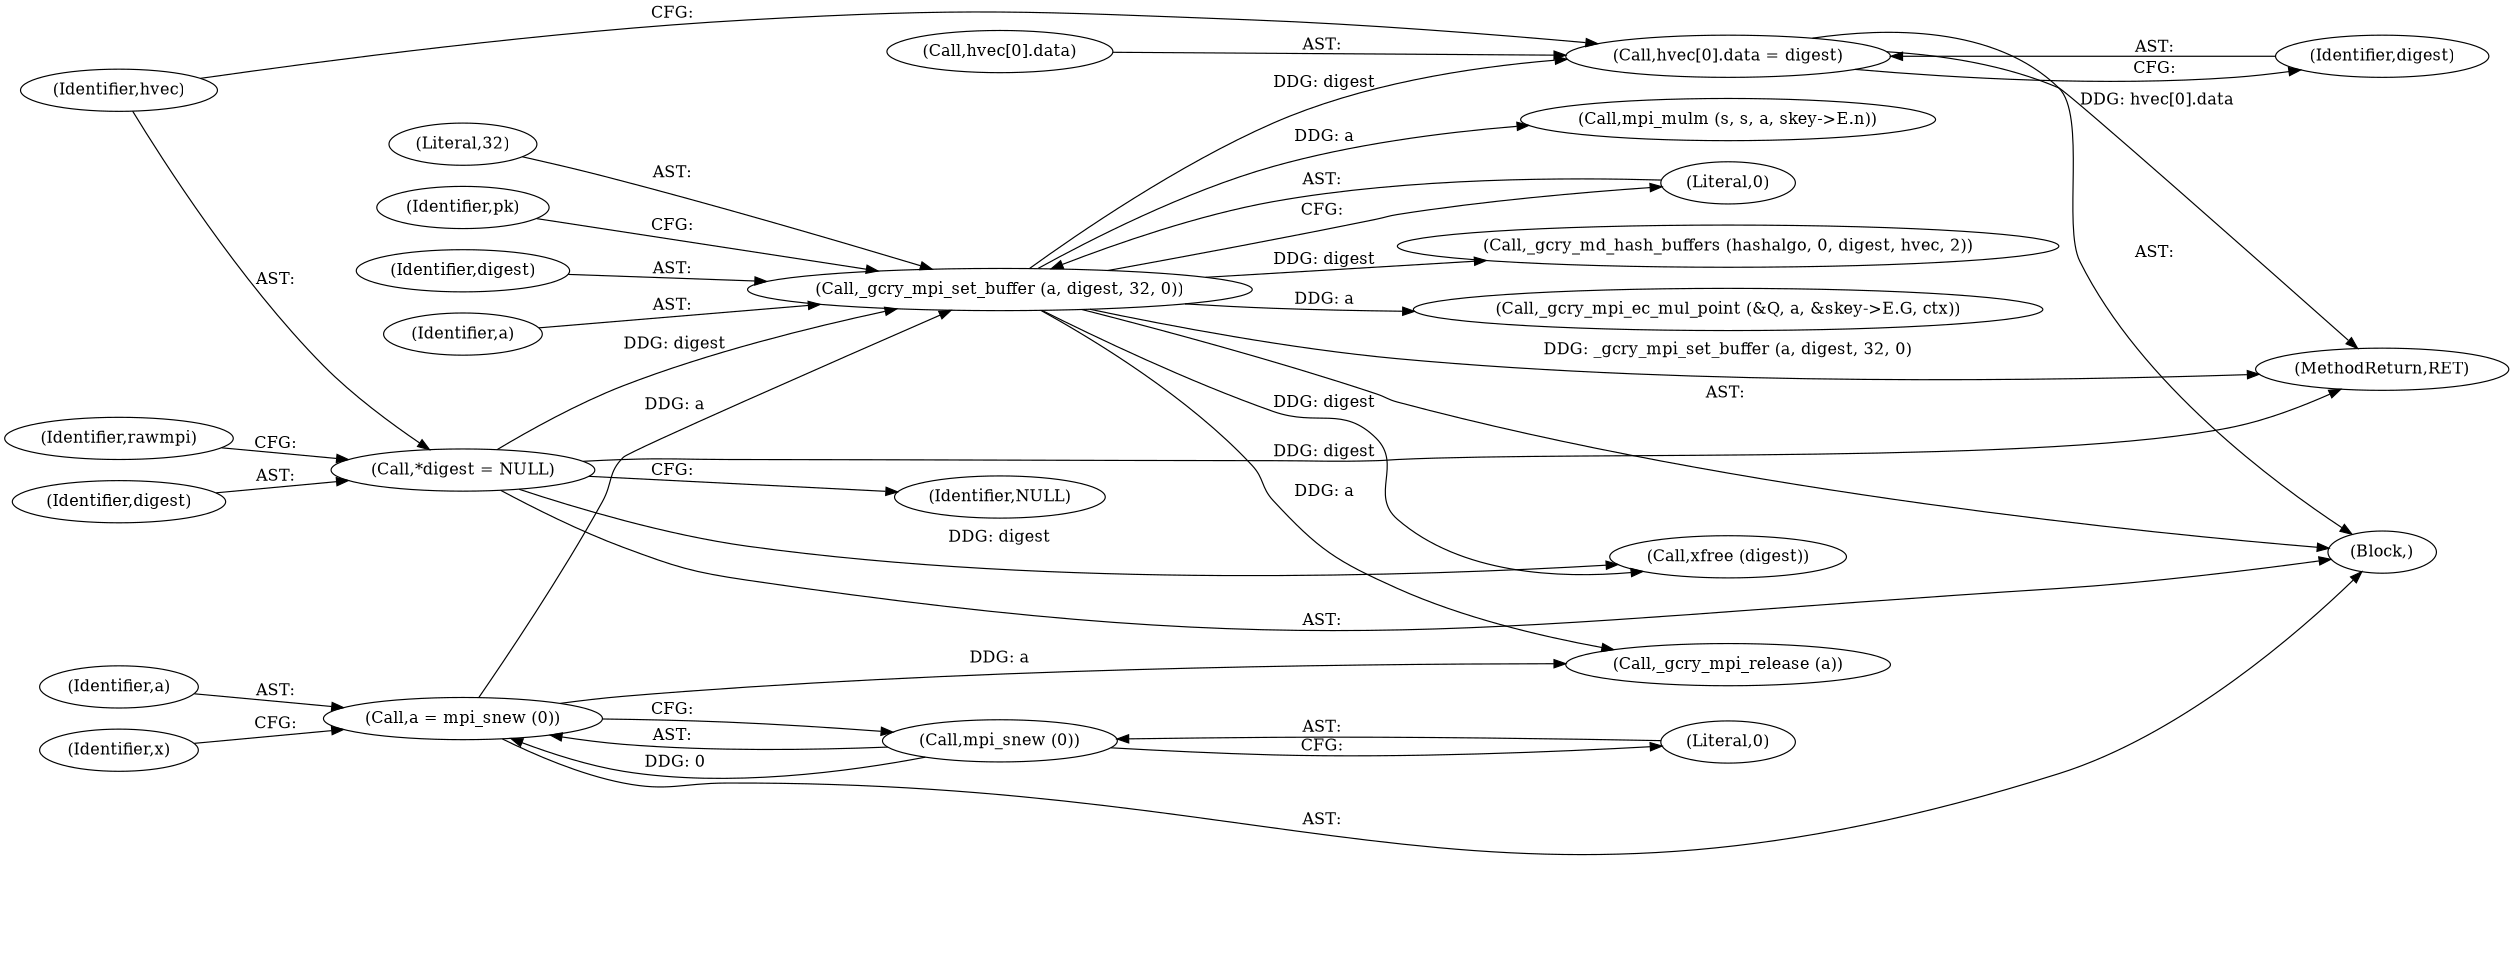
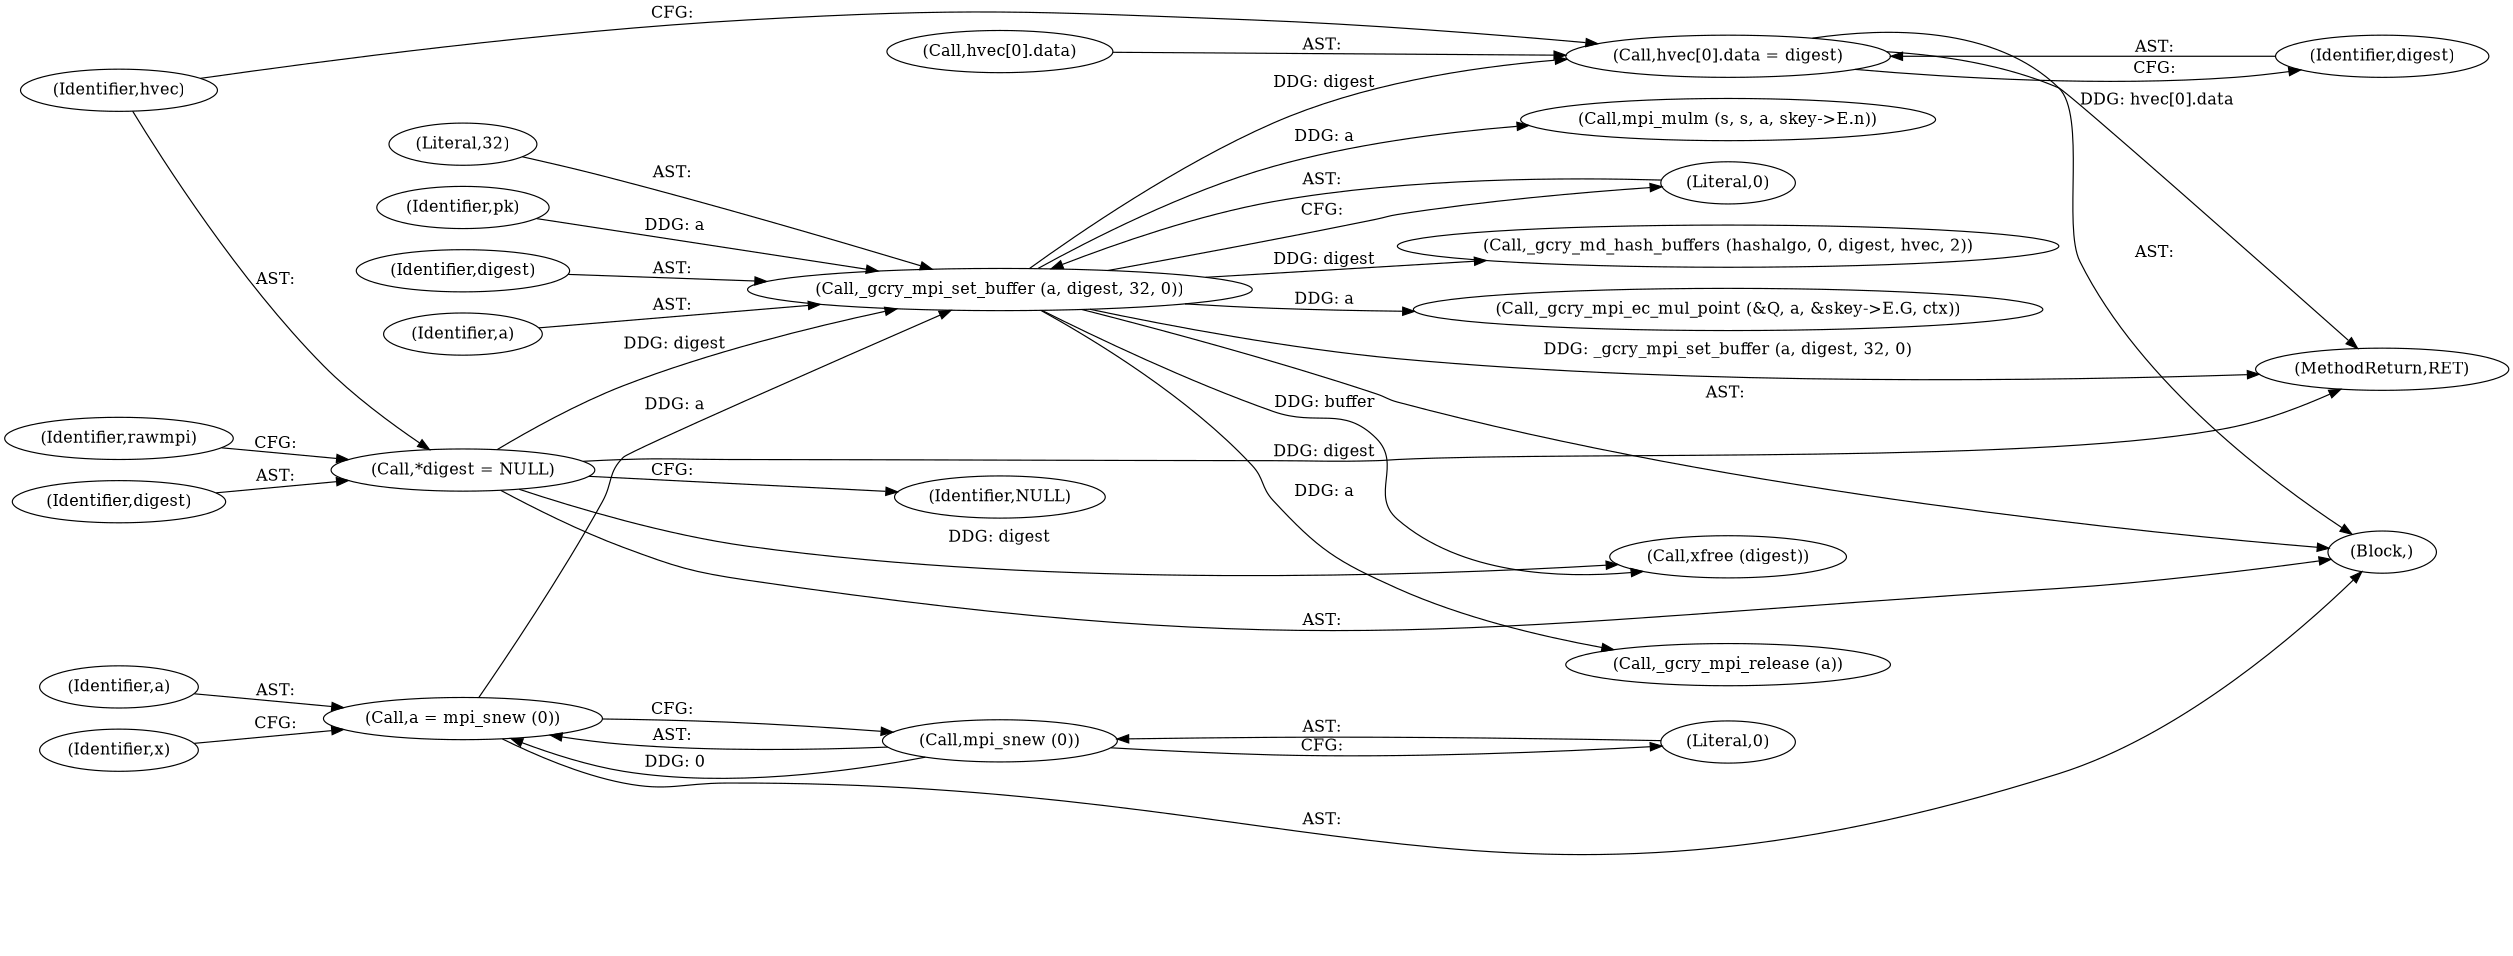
edge "(Identifier,pk)" -> "(Call,_gcry_mpi_set_buffer (a, digest, 32, 0))": label "CFG: " -> "DDG: a"
edge "(Call,_gcry_mpi_set_buffer (a, digest, 32, 0))" -> "(Call,xfree (digest))": label "DDG: digest" -> "DDG: buffer"
edge "(Call,a = mpi_snew (0))" -> "(Call,_gcry_mpi_release (a))": removed, label "DDG: a"
